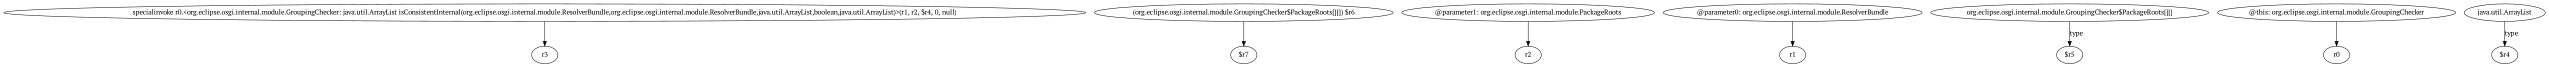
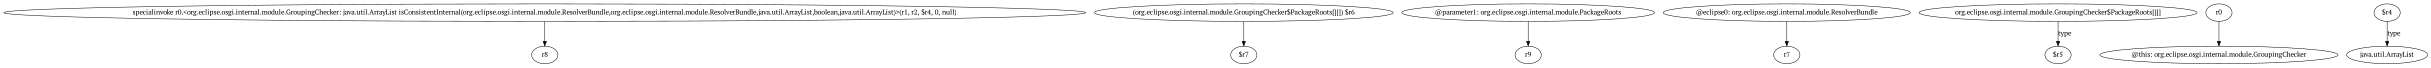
node "@parameter0: org.eclipse.osgi.internal.module.ResolverBundle": label "@parameter0: org.eclipse.osgi.internal.module.ResolverBundle" -> "@eclipse0: org.eclipse.osgi.internal.module.ResolverBundle"
edge "@this: org.eclipse.osgi.internal.module.GroupingChecker" -> "r0": reversed
edge "java.util.ArrayList" -> "$r4": reversed
node "r3": label "r3" -> "r8"
node "r2": label "r2" -> "r9"
node "r1": label "r1" -> "r7"
